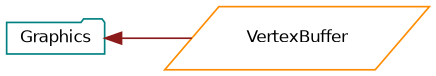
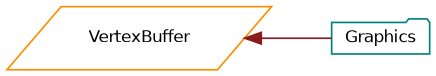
edge "VertexBuffer" -> "Graphics": reversed
